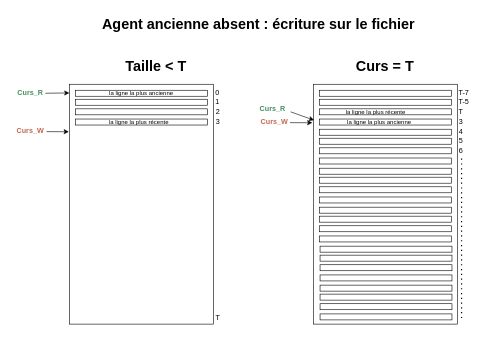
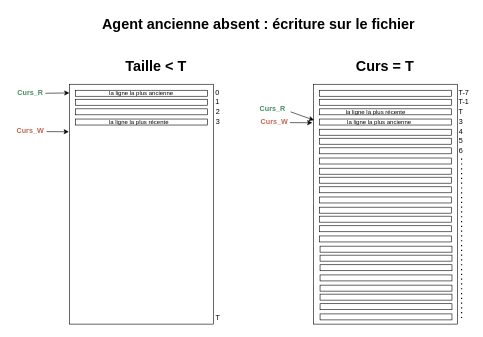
node "T-5": label "T-5" -> "T-1"
